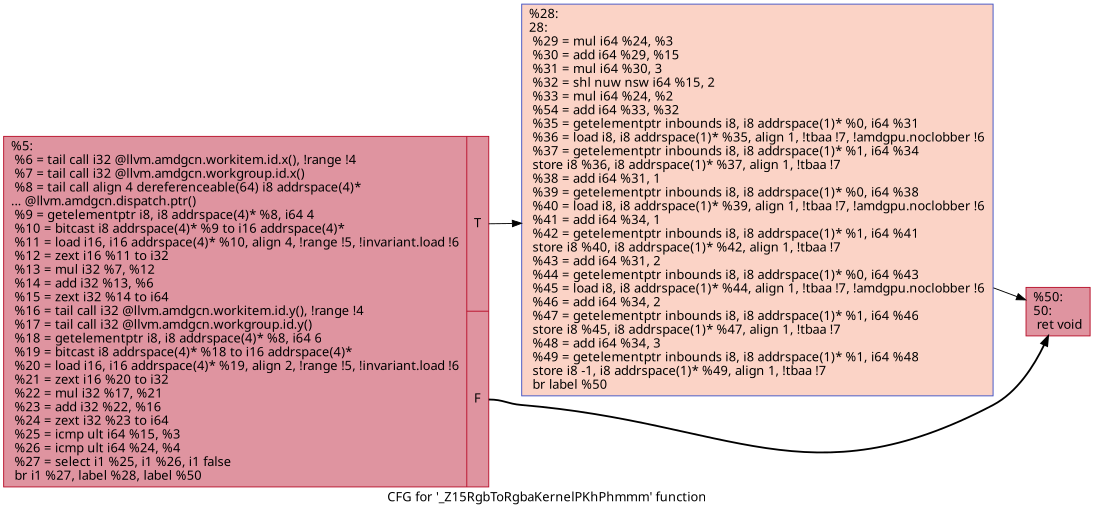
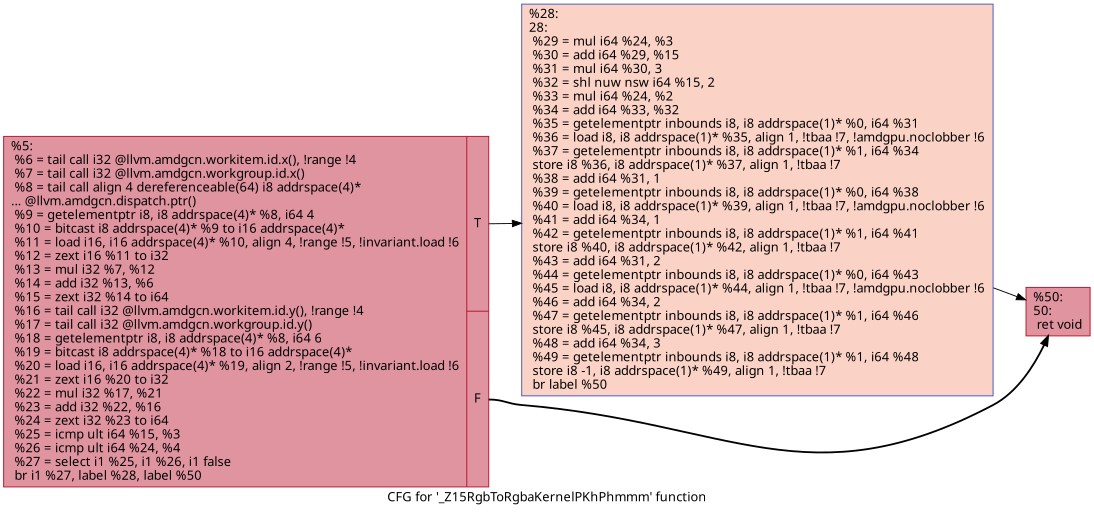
node "%28:": text "%54 = add i64 %33, %32" -> "%34 = add i64 %33, %32"
